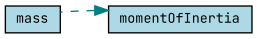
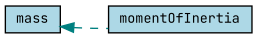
edge "mass" -> "momentOfInertia": reversed
